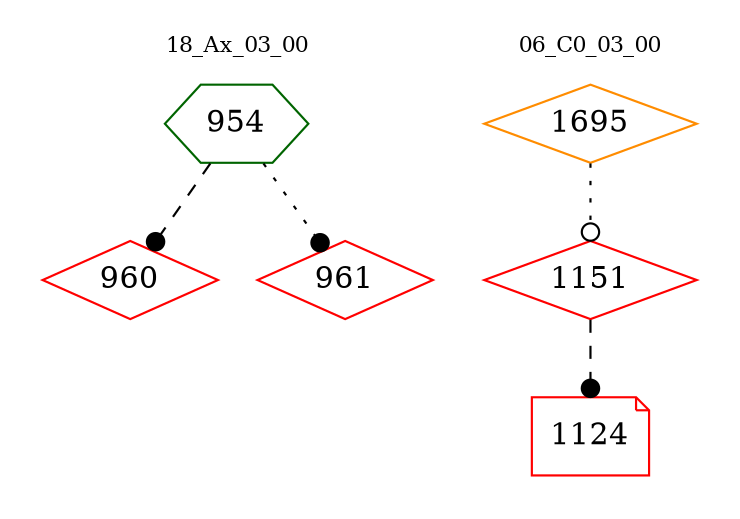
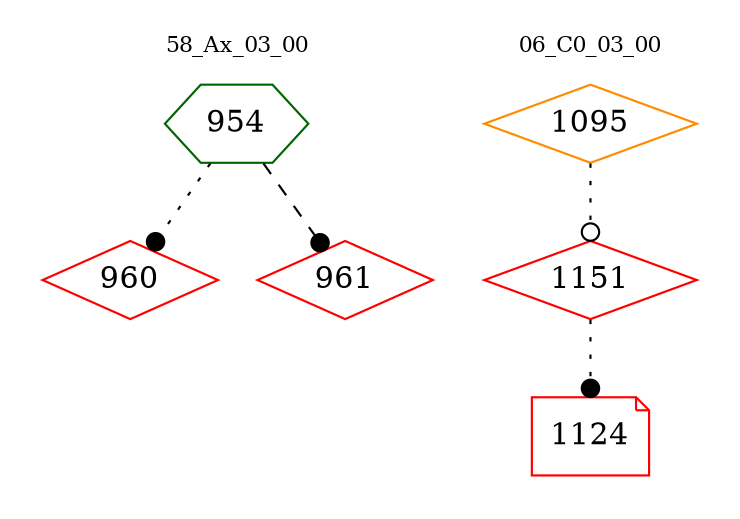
cluster "18_Ax_03_00": label "18_Ax_03_00" -> "58_Ax_03_00"
node "1695": label "1695" -> "1095"
edge "954" -> "960": style dashed -> dotted
edge "954" -> "961": style dotted -> dashed
edge "1151" -> "1124": style dashed -> dotted
